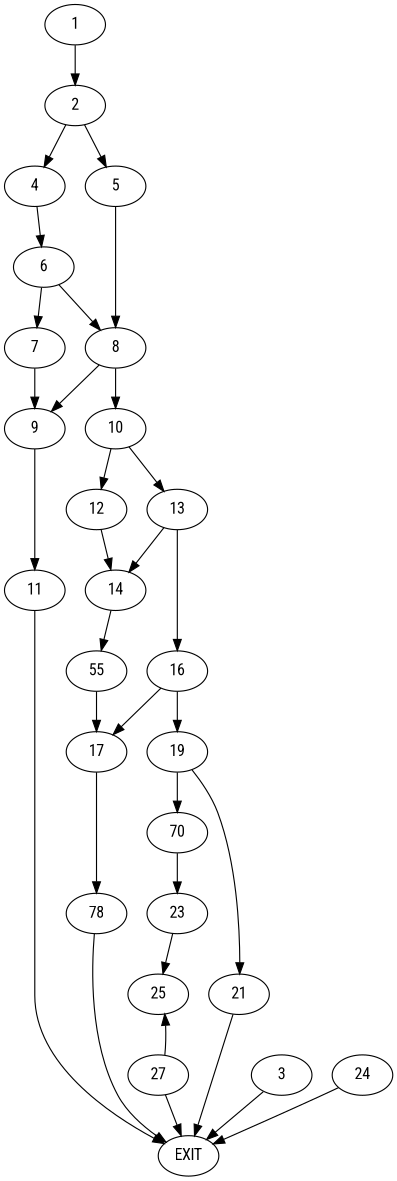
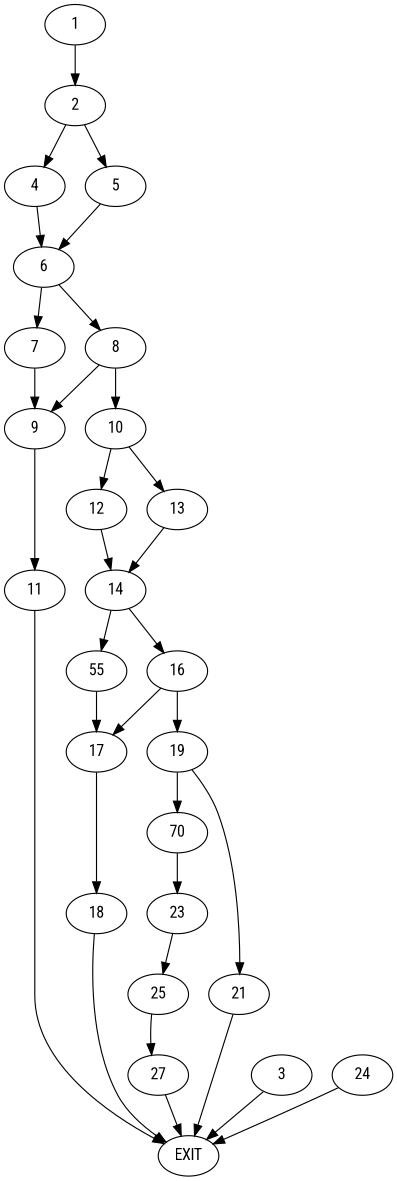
edge "5" -> "8": now "5" -> "6"
edge "13" -> "16": now "14" -> "16"
node "78": label "78" -> "18"
edge "27" -> "25": reversed
